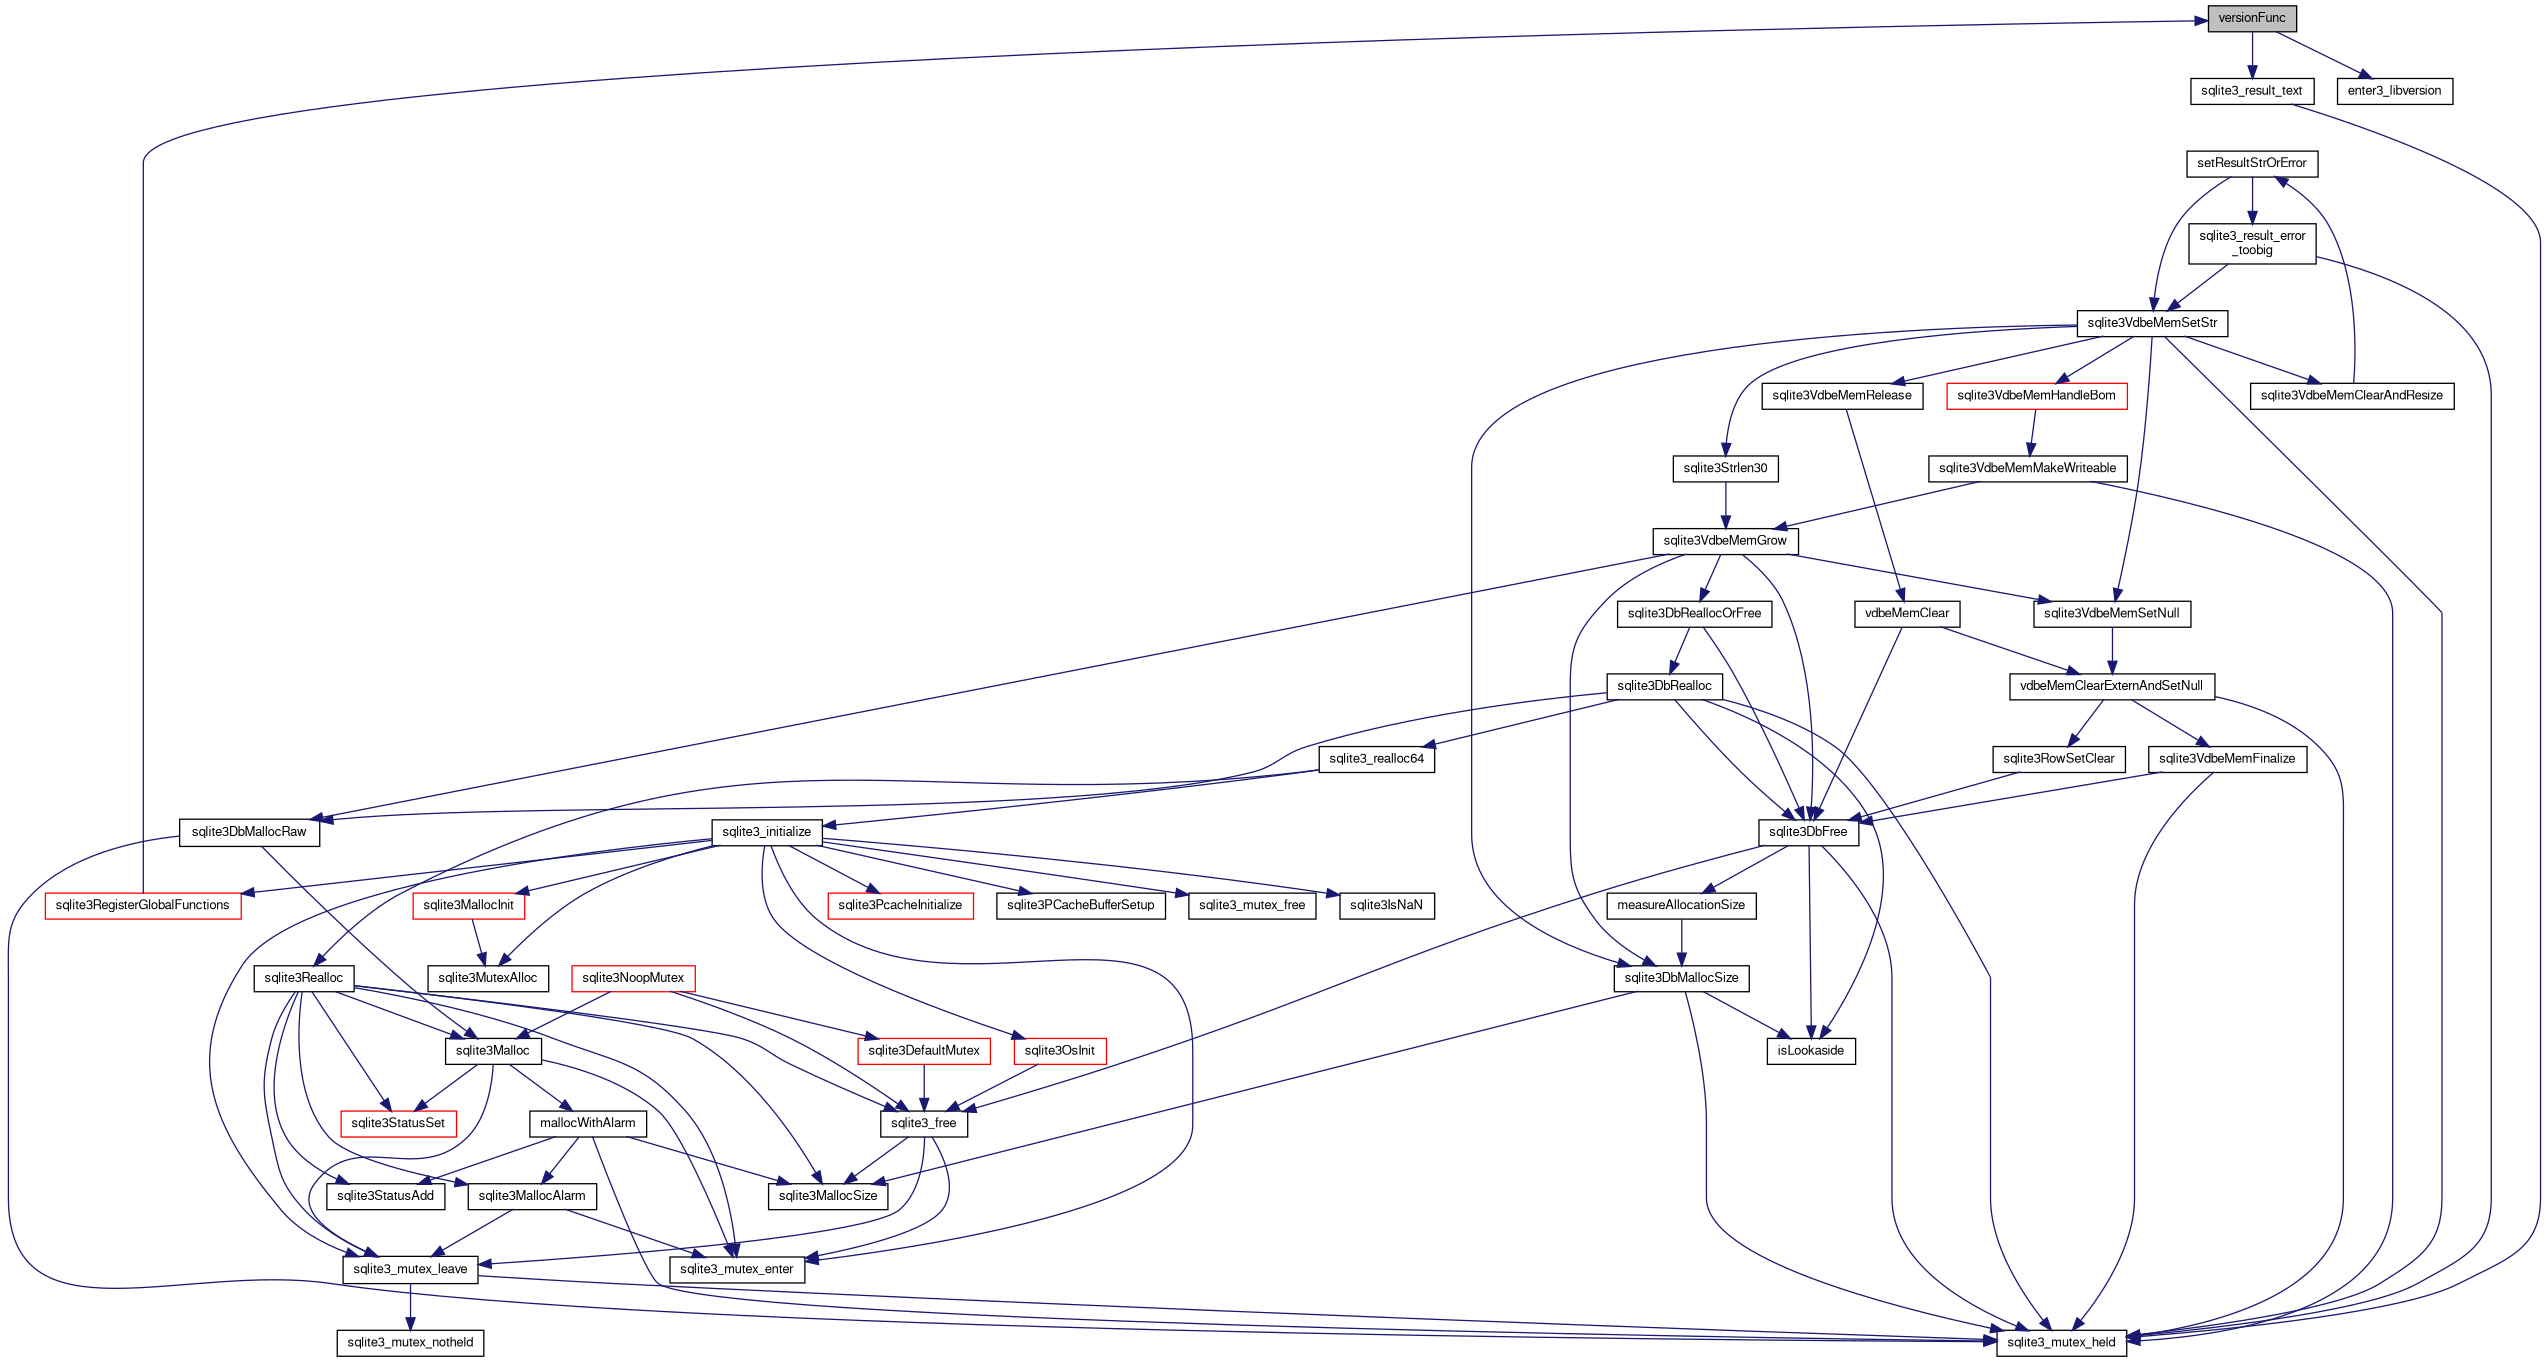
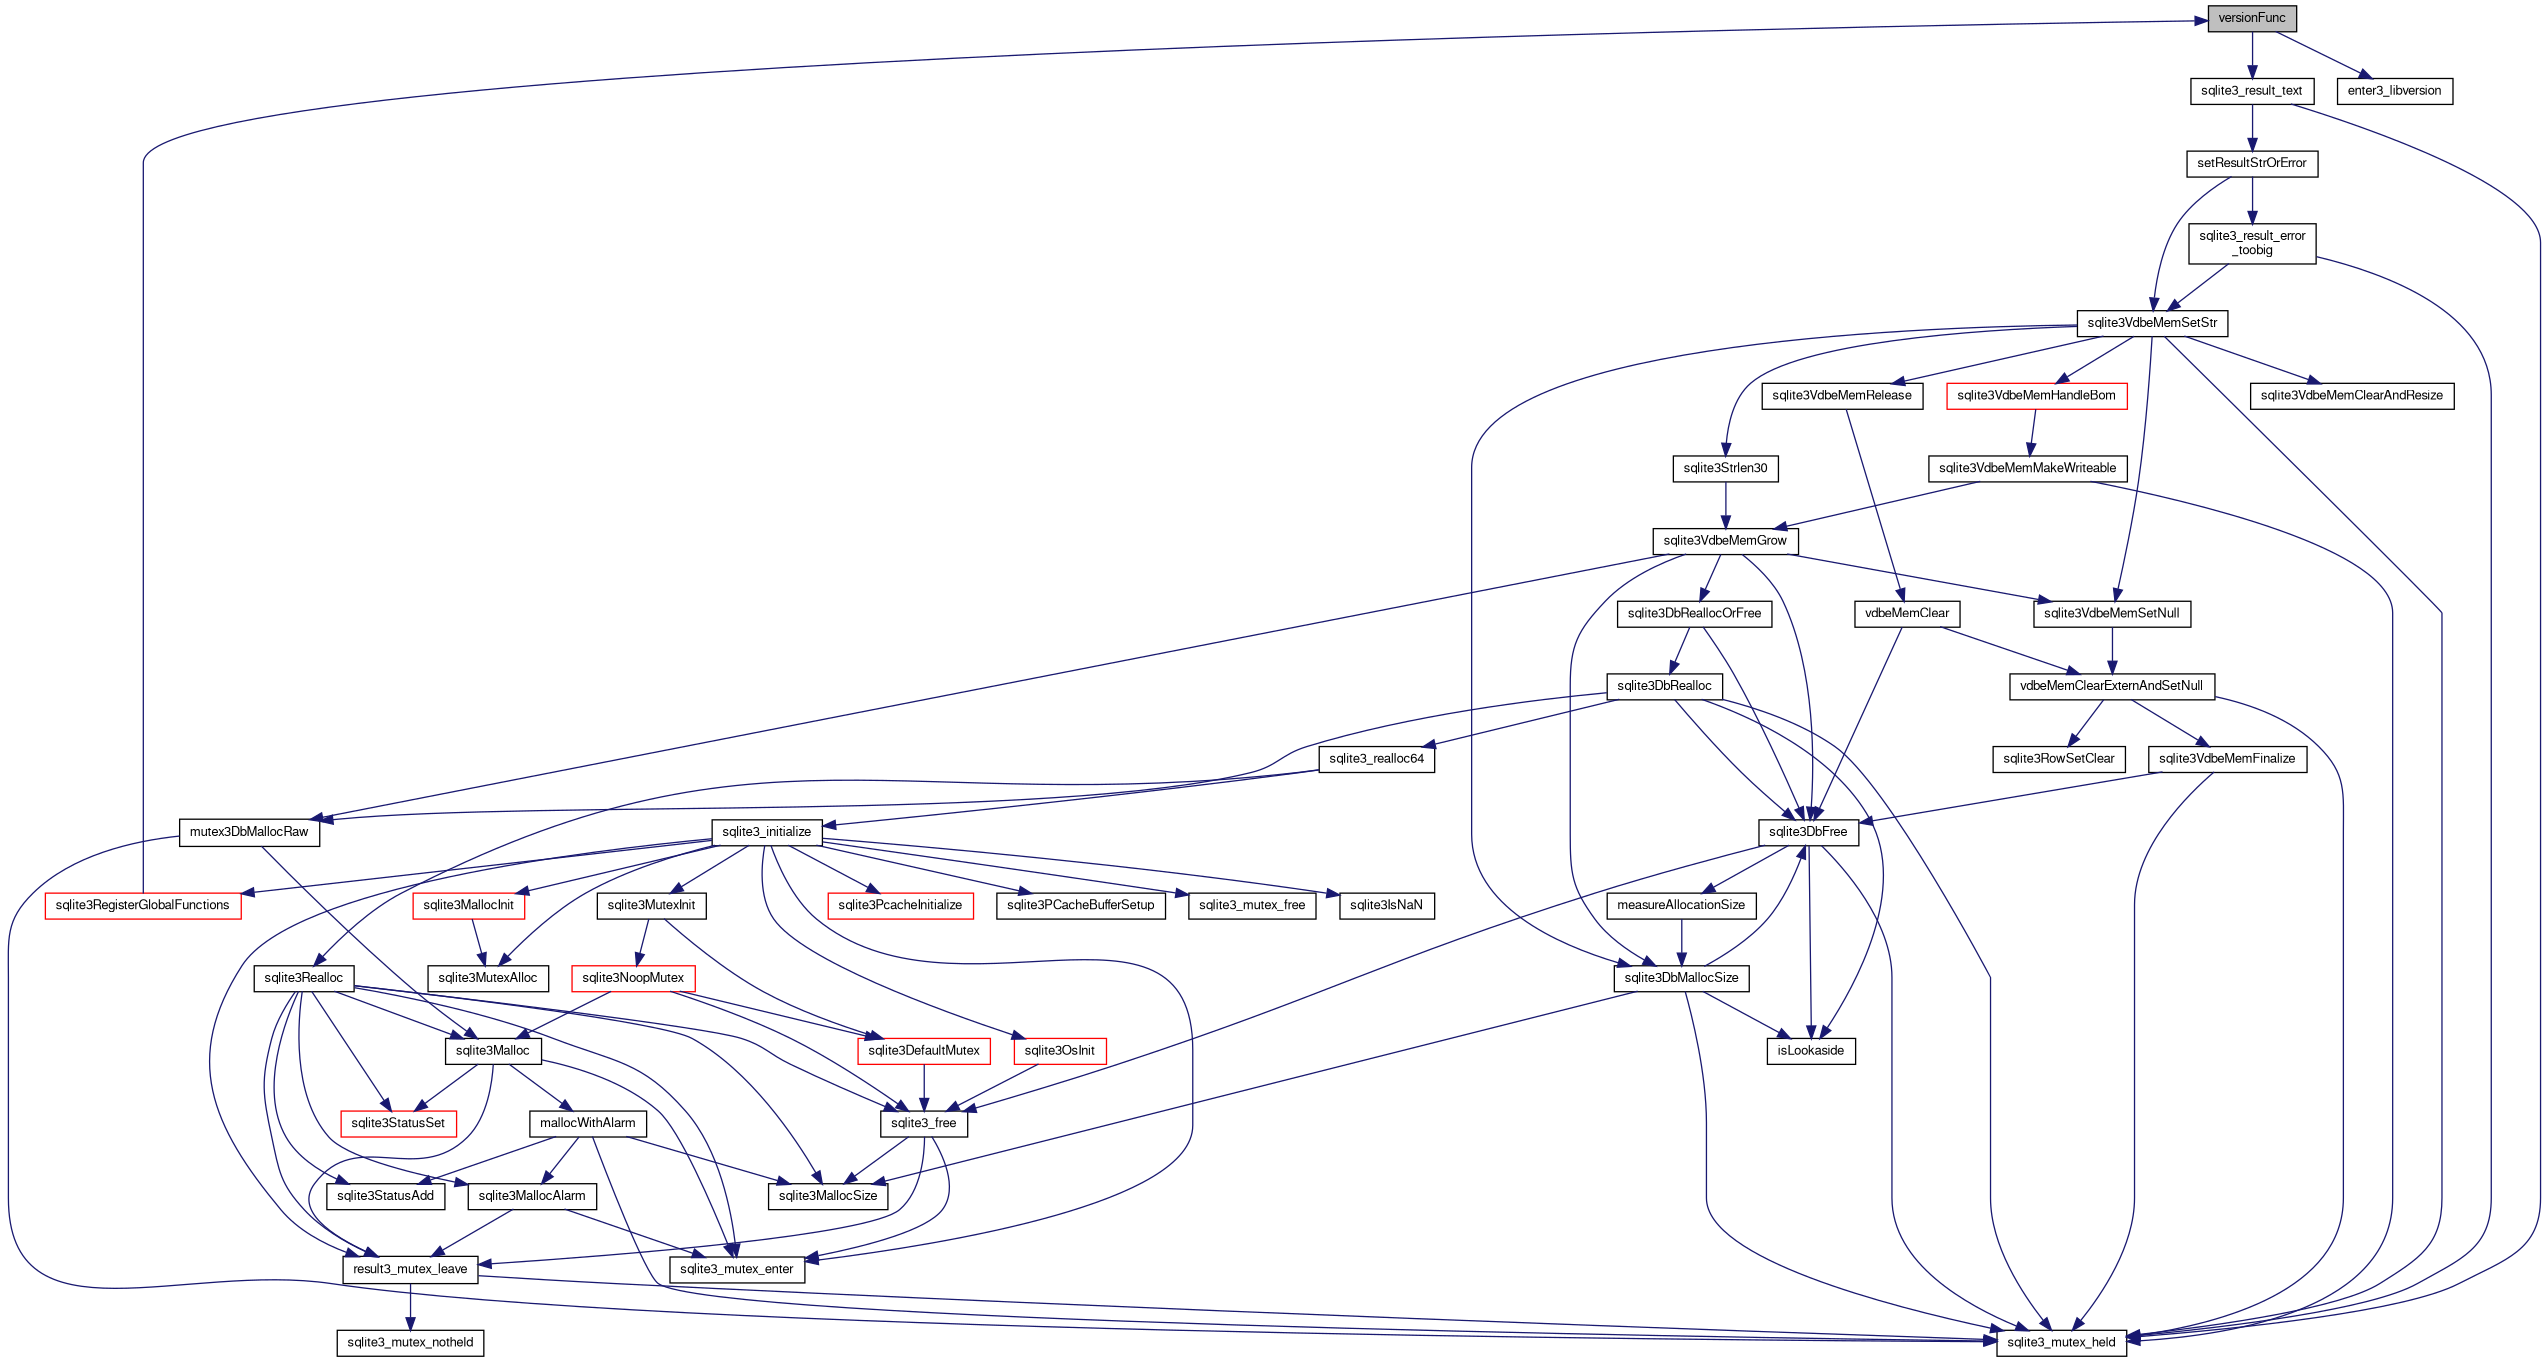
edge "sqlite3VdbeMemClearAndResize" -> "setResultStrOrError": now "sqlite3_result_text" -> "setResultStrOrError"
edge "sqlite3RowSetClear" -> "sqlite3DbFree": now "sqlite3DbMallocSize" -> "sqlite3DbFree"
node "sqlite3DbMallocRaw": label "sqlite3DbMallocRaw" -> "mutex3DbMallocRaw"
node "sqlite3MutexInit": added
node "sqlite3_mutex_leave": label "sqlite3_mutex_leave" -> "result3_mutex_leave"
